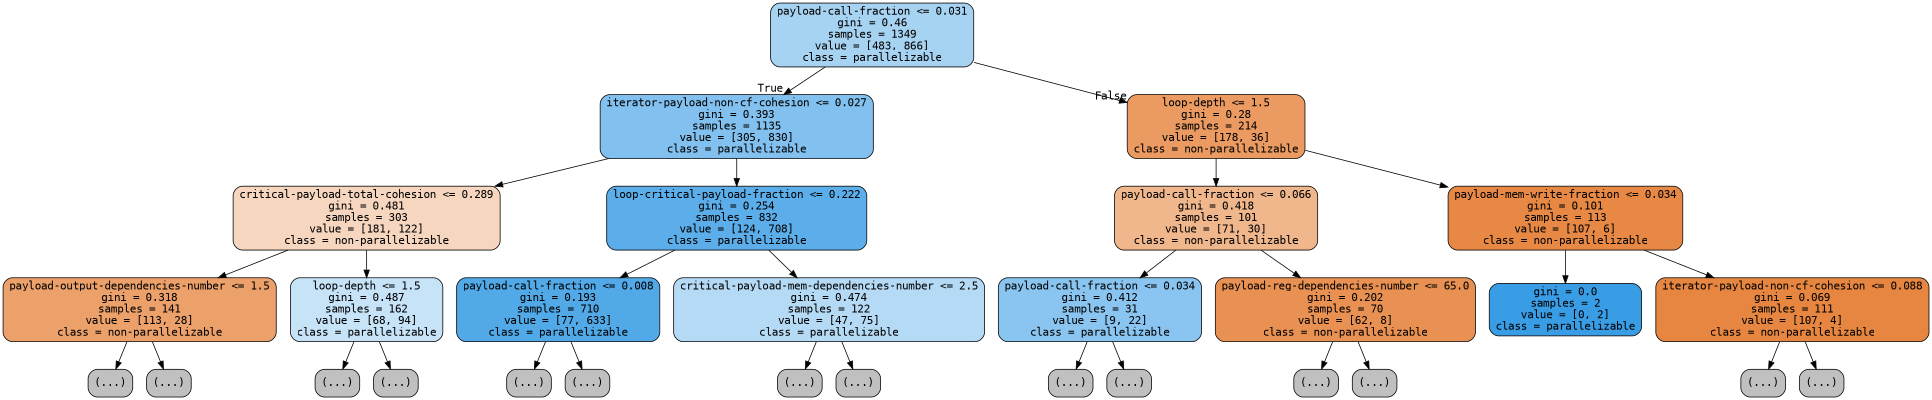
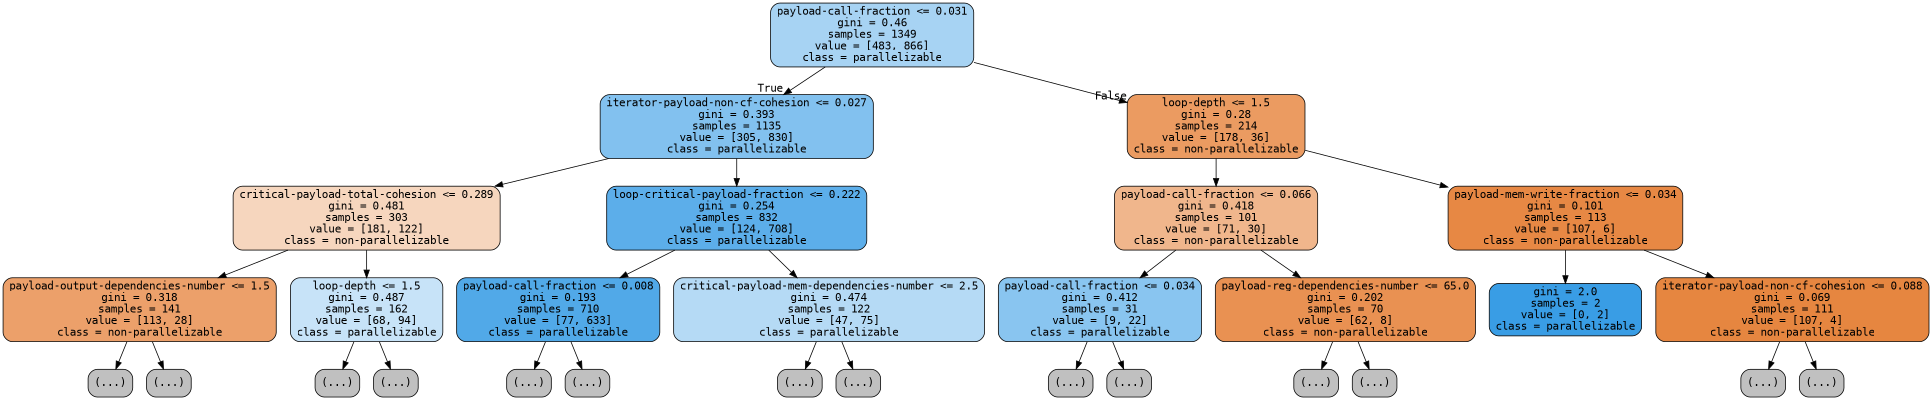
node "gini = 0.0 samples = 2 value = [0, 2] class = parallelizable": label "gini = 0.0 samples = 2 value = [0, 2] class = parallelizable" -> "gini = 2.0 samples = 2 value = [0, 2] class = parallelizable"
